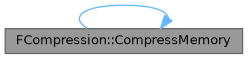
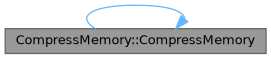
node "FCompression::CompressMemory": label "FCompression::CompressMemory" -> "CompressMemory::CompressMemory"
